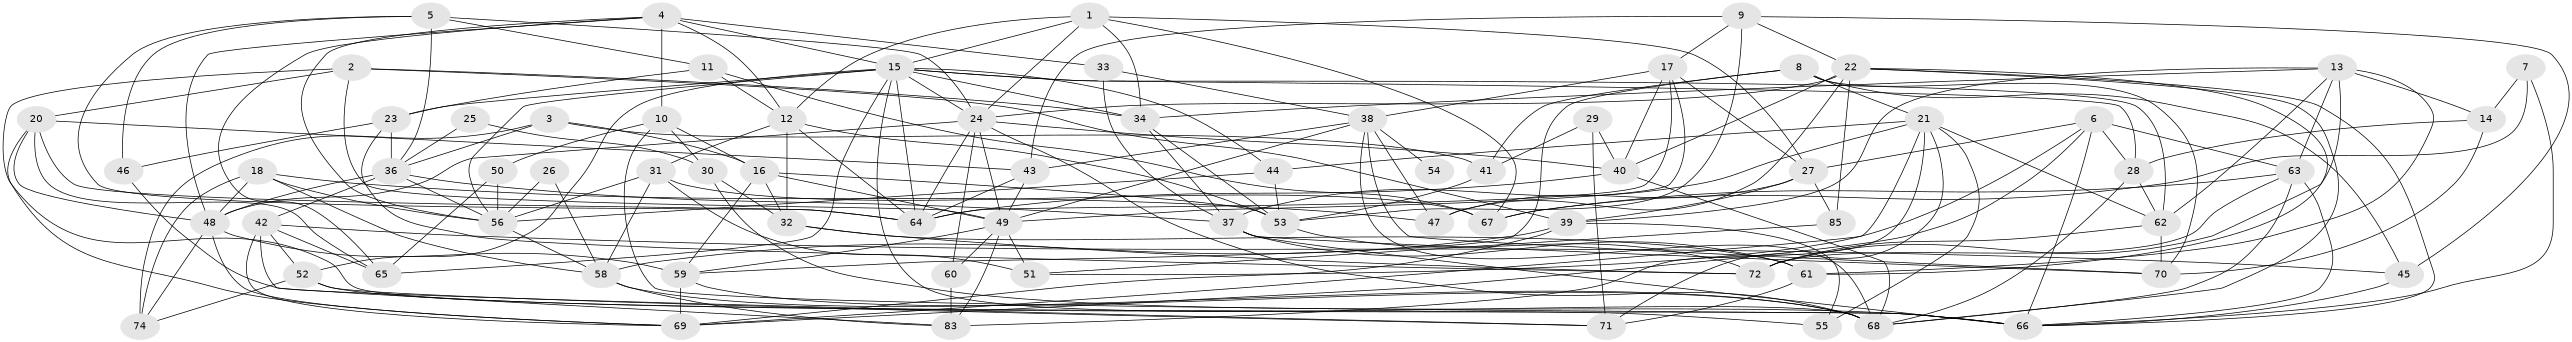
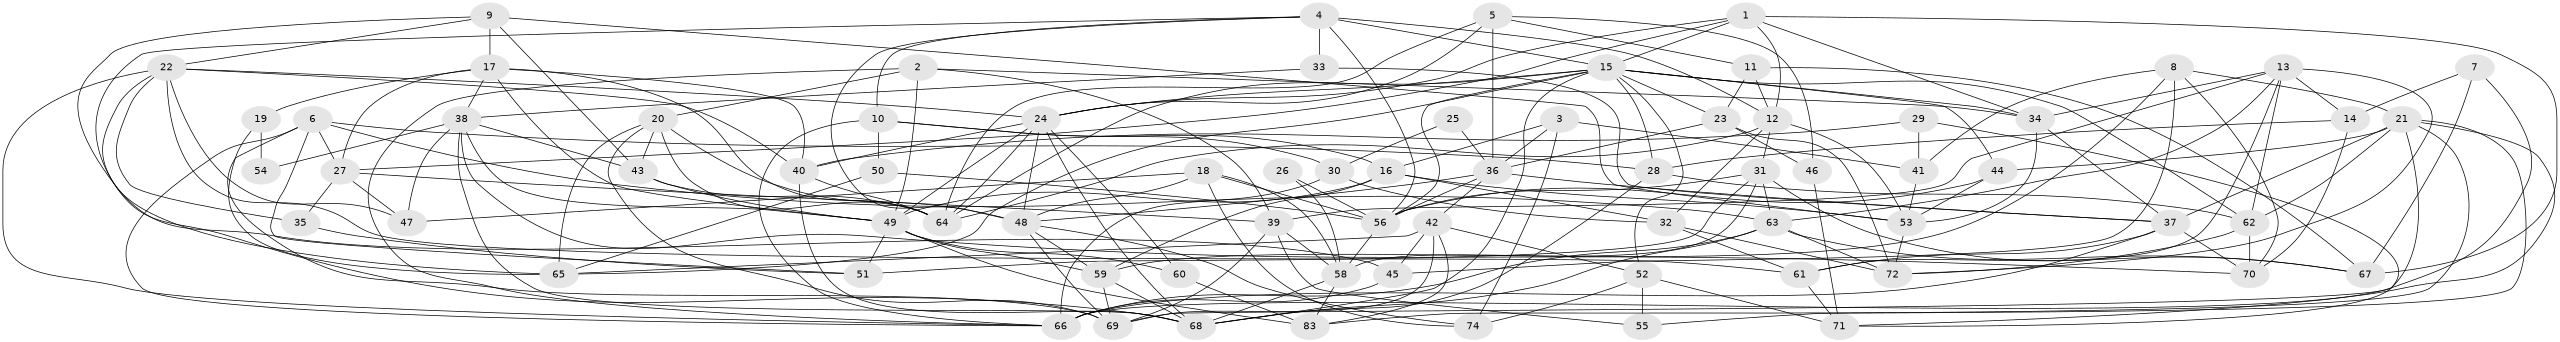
node "19": added
edge "31" -- "63": added
node "85": label "85" -> "35"
